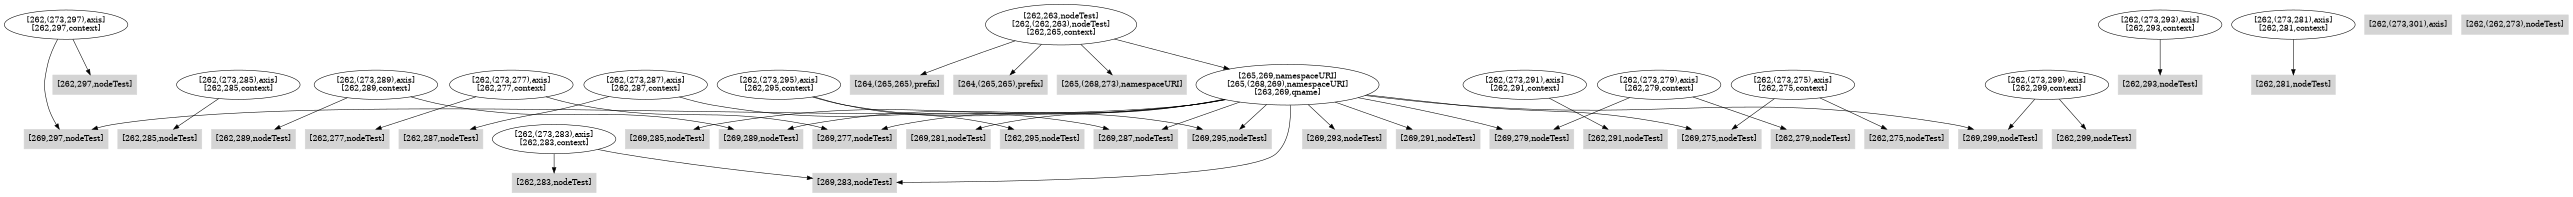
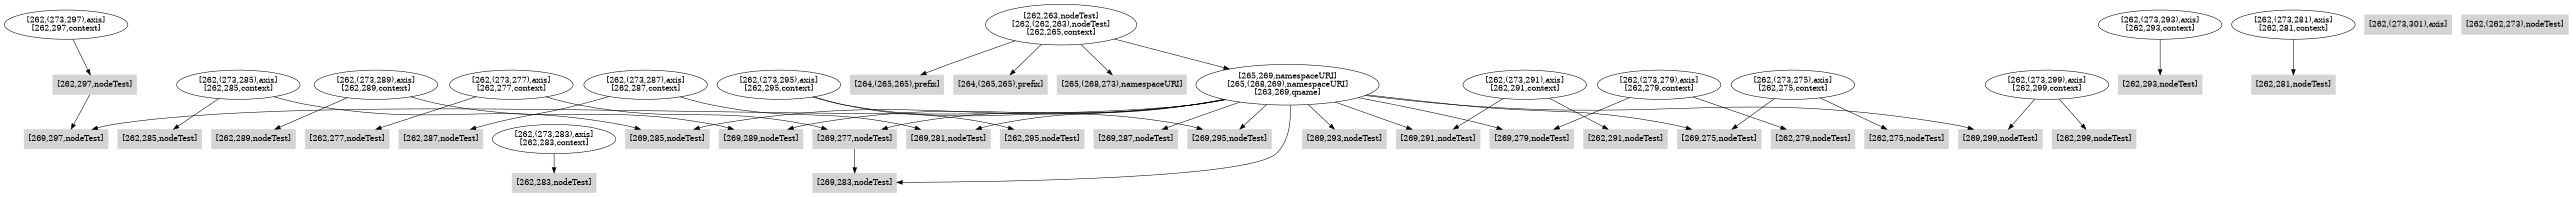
edge "[262,(273,297),axis] [262,297,context]" -> "[269,297,nodeTest]": now "[262,297,nodeTest]" -> "[269,297,nodeTest]"
edge "[262,(273,291),axis] [262,291,context]" -> "[269,291,nodeTest]": added
edge "[262,(273,285),axis] [262,285,context]" -> "[269,285,nodeTest]": added
edge "[262,(273,287),axis] [262,287,context]" -> "[269,287,nodeTest]": now "[262,(273,287),axis] [262,287,context]" -> "[269,281,nodeTest]"
edge "[262,(273,283),axis] [262,283,context]" -> "[269,283,nodeTest]": now "[269,277,nodeTest]" -> "[269,283,nodeTest]"
